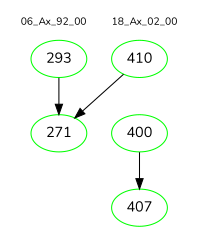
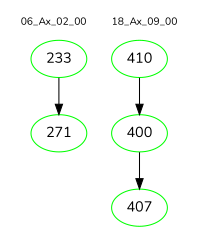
cluster "06_Ax_92_00": label "06_Ax_92_00" -> "06_Ax_02_00"
cluster "18_Ax_02_00": label "18_Ax_02_00" -> "18_Ax_09_00"
node "293": label "293" -> "233"
edge "410" -> "271": now "410" -> "400"
